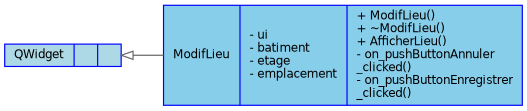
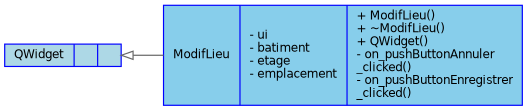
node "ModifLieu": text "+ AfficherLieu()" -> "+ QWidget()"
